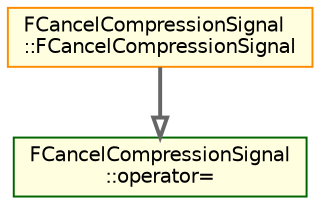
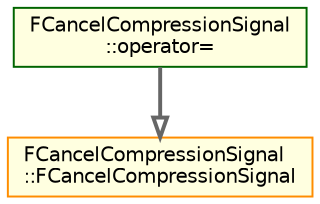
edge "FCancelCompressionSignal ::FCancelCompressionSignal" -> "FCancelCompressionSignal ::operator=": reversed
